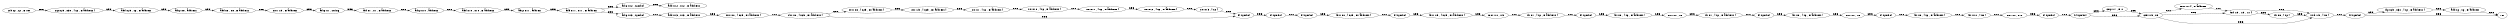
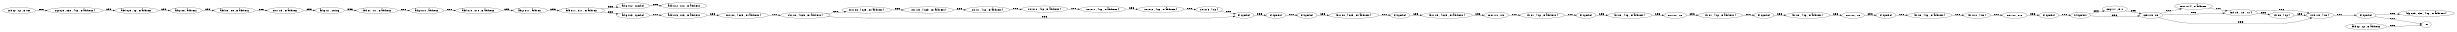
edge "ldp x29 , x30 , [ sp , # address ]" -> "add sp , sp , # address": removed, label "CFG"
